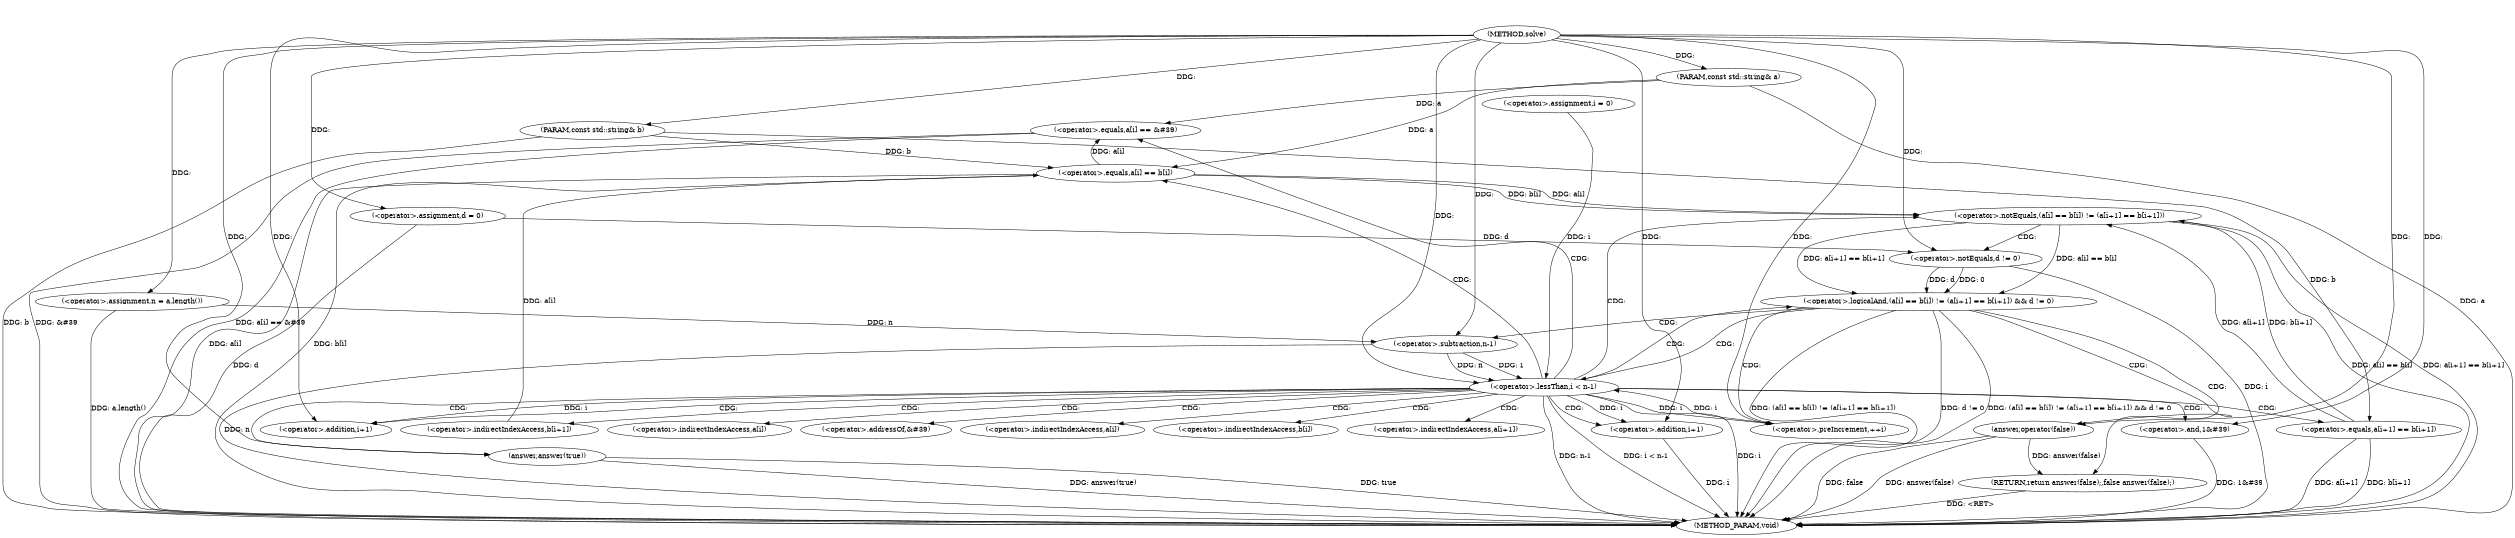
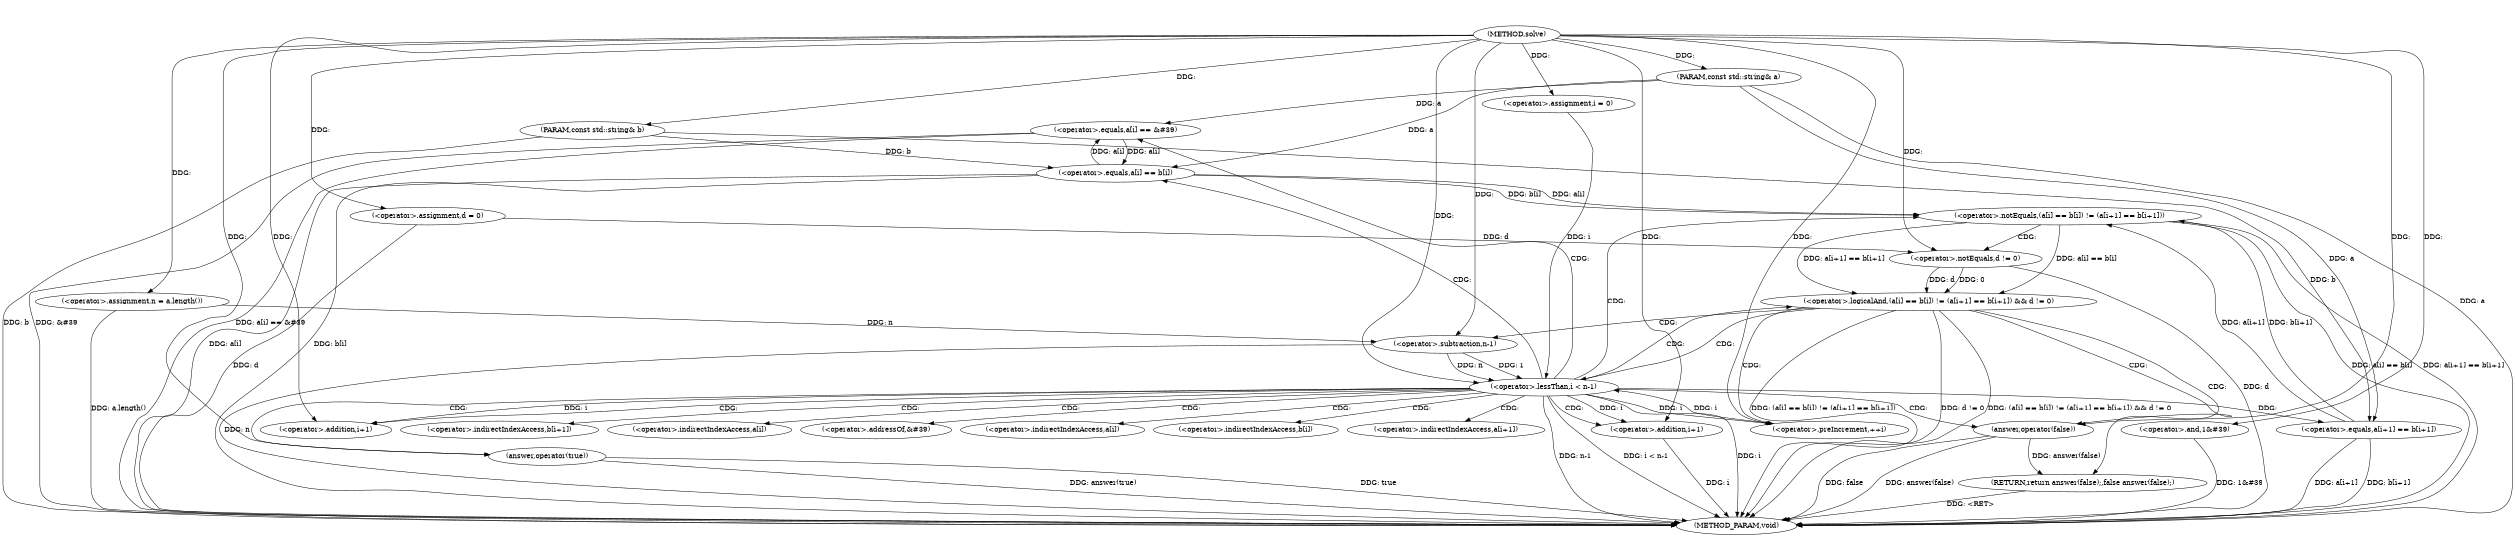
edge "(METHOD,solve)" -> "(<operator>.assignment,i = 0)": added, label "DDG:"
edge "(PARAM,const std::string& a)" -> "(<operator>.equals,a[i+1] == b[i+1])": added, label "DDG: a"
edge "(<operator>.indirectIndexAccess,b[i+1])" -> "(<operator>.equals,a[i] == b[i])": now "(<operator>.equals,a[i] == &#39)" -> "(<operator>.equals,a[i] == b[i])"
edge "(<operator>.notEquals,d != 0)" -> "(METHOD_PARAM,void)": label "DDG: i" -> "DDG: d"
edge "(<operator>.lessThan,i < n-1)" -> "(<operator>.and,1&#39)": now "(<operator>.lessThan,i < n-1)" -> "(answer,operator(false))"
edge "(<operator>.lessThan,i < n-1)" -> "(<operator>.equals,a[i+1] == b[i+1])": label "CDG: " -> "DDG: "
node "(answer,answer(true))": label "(answer,answer(true))" -> "(answer,operator(true))"
